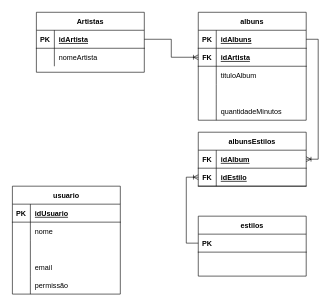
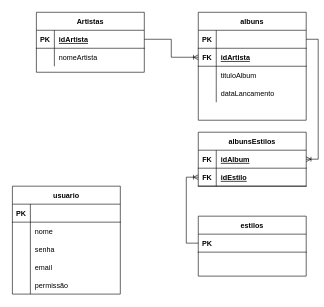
node "idAlbuns": removed
node "dataLancamento": added
node "quantidadeMinutos": removed
node "idUsuario": removed
node "senha": added
